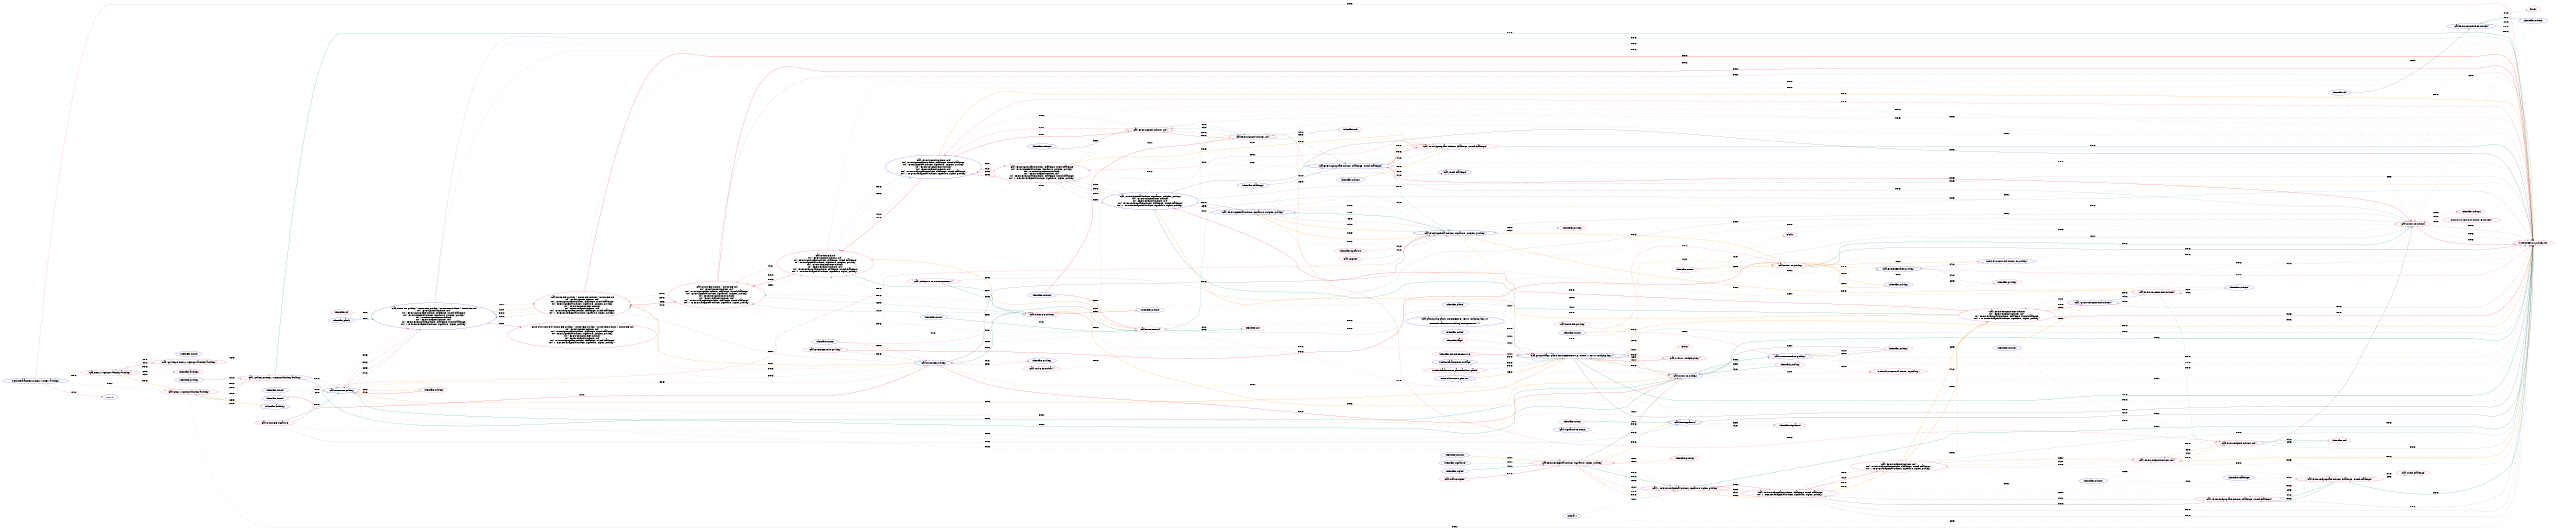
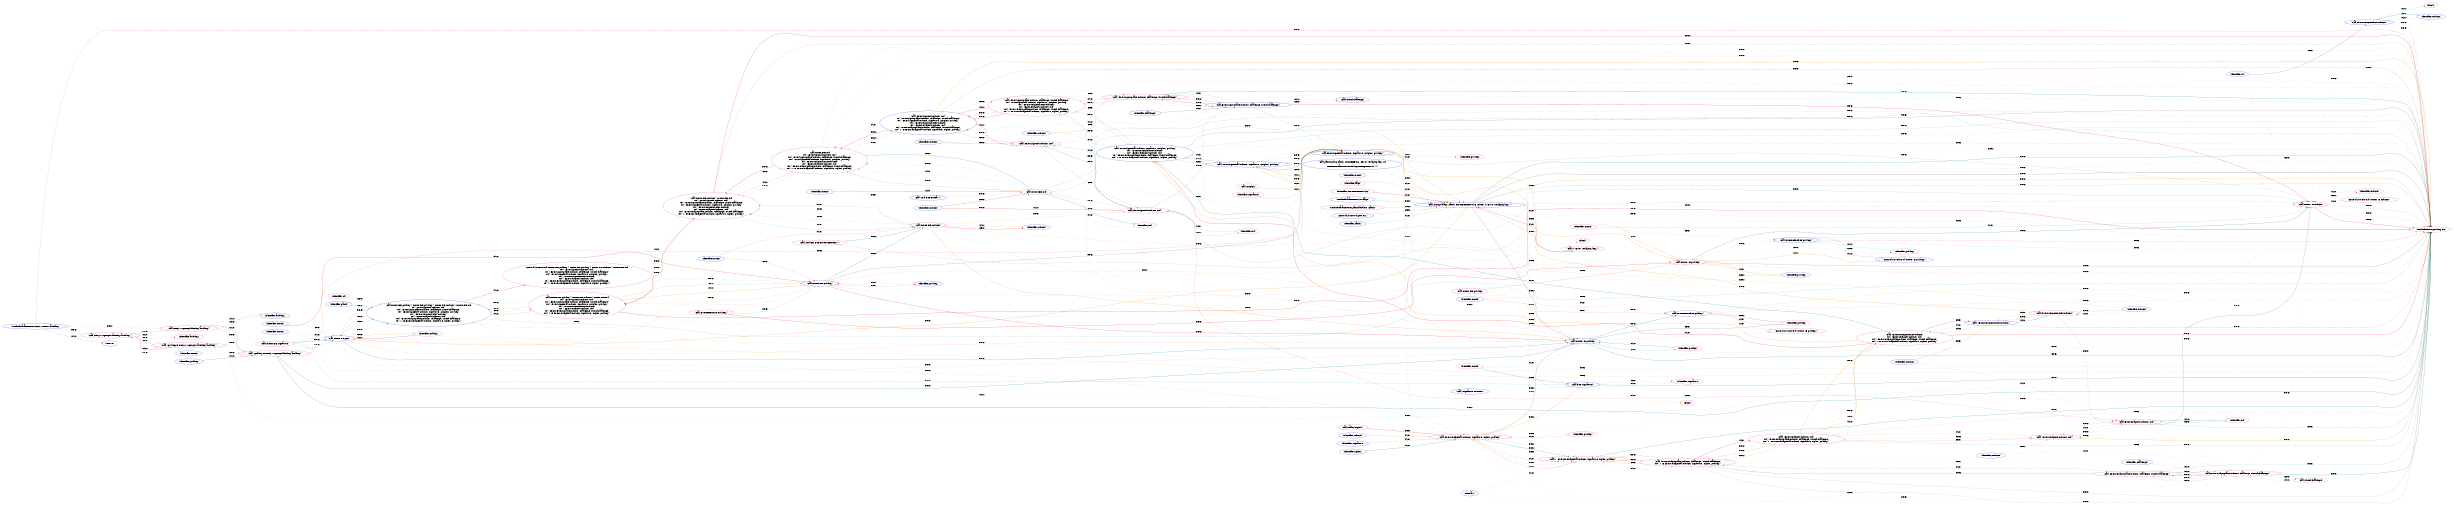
node "(Call,EVP_SignInit(md_ctx, md))": label "(Call,EVP_SignInit(md_ctx, md))" -> "(Call,PAM_SignInit(md_ctx, md))"
edge "(Call,!EVP_SignFinal(md_ctx, signature, &siglen, privkey))" -> "(Call,EVP_SignUpdate(md_ctx, challenge, sizeof challenge))": now "(Call,!EVP_SignUpdate(md_ctx, challenge, sizeof challenge))" -> "(Call,EVP_SignUpdate(md_ctx, challenge, sizeof challenge))"
edge "(Call,EVP_MD_CTX_reset(md_ctx))" -> "(Call,NULL != md_ctx)": label "AST: " -> "DDG: "
node "(Call,*md = EVP_sha1())": color deeppink -> blue
node "(Call,NULL == pubkey)": label "(Call,NULL == pubkey)" -> "(Call,NULL == get)"
